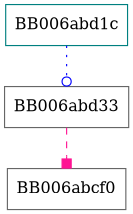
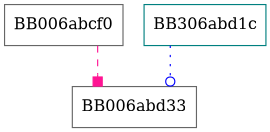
node "BB006abd1c": label "BB006abd1c" -> "BB306abd1c"
edge "BB006abd33" -> "BB006abcf0": reversed
